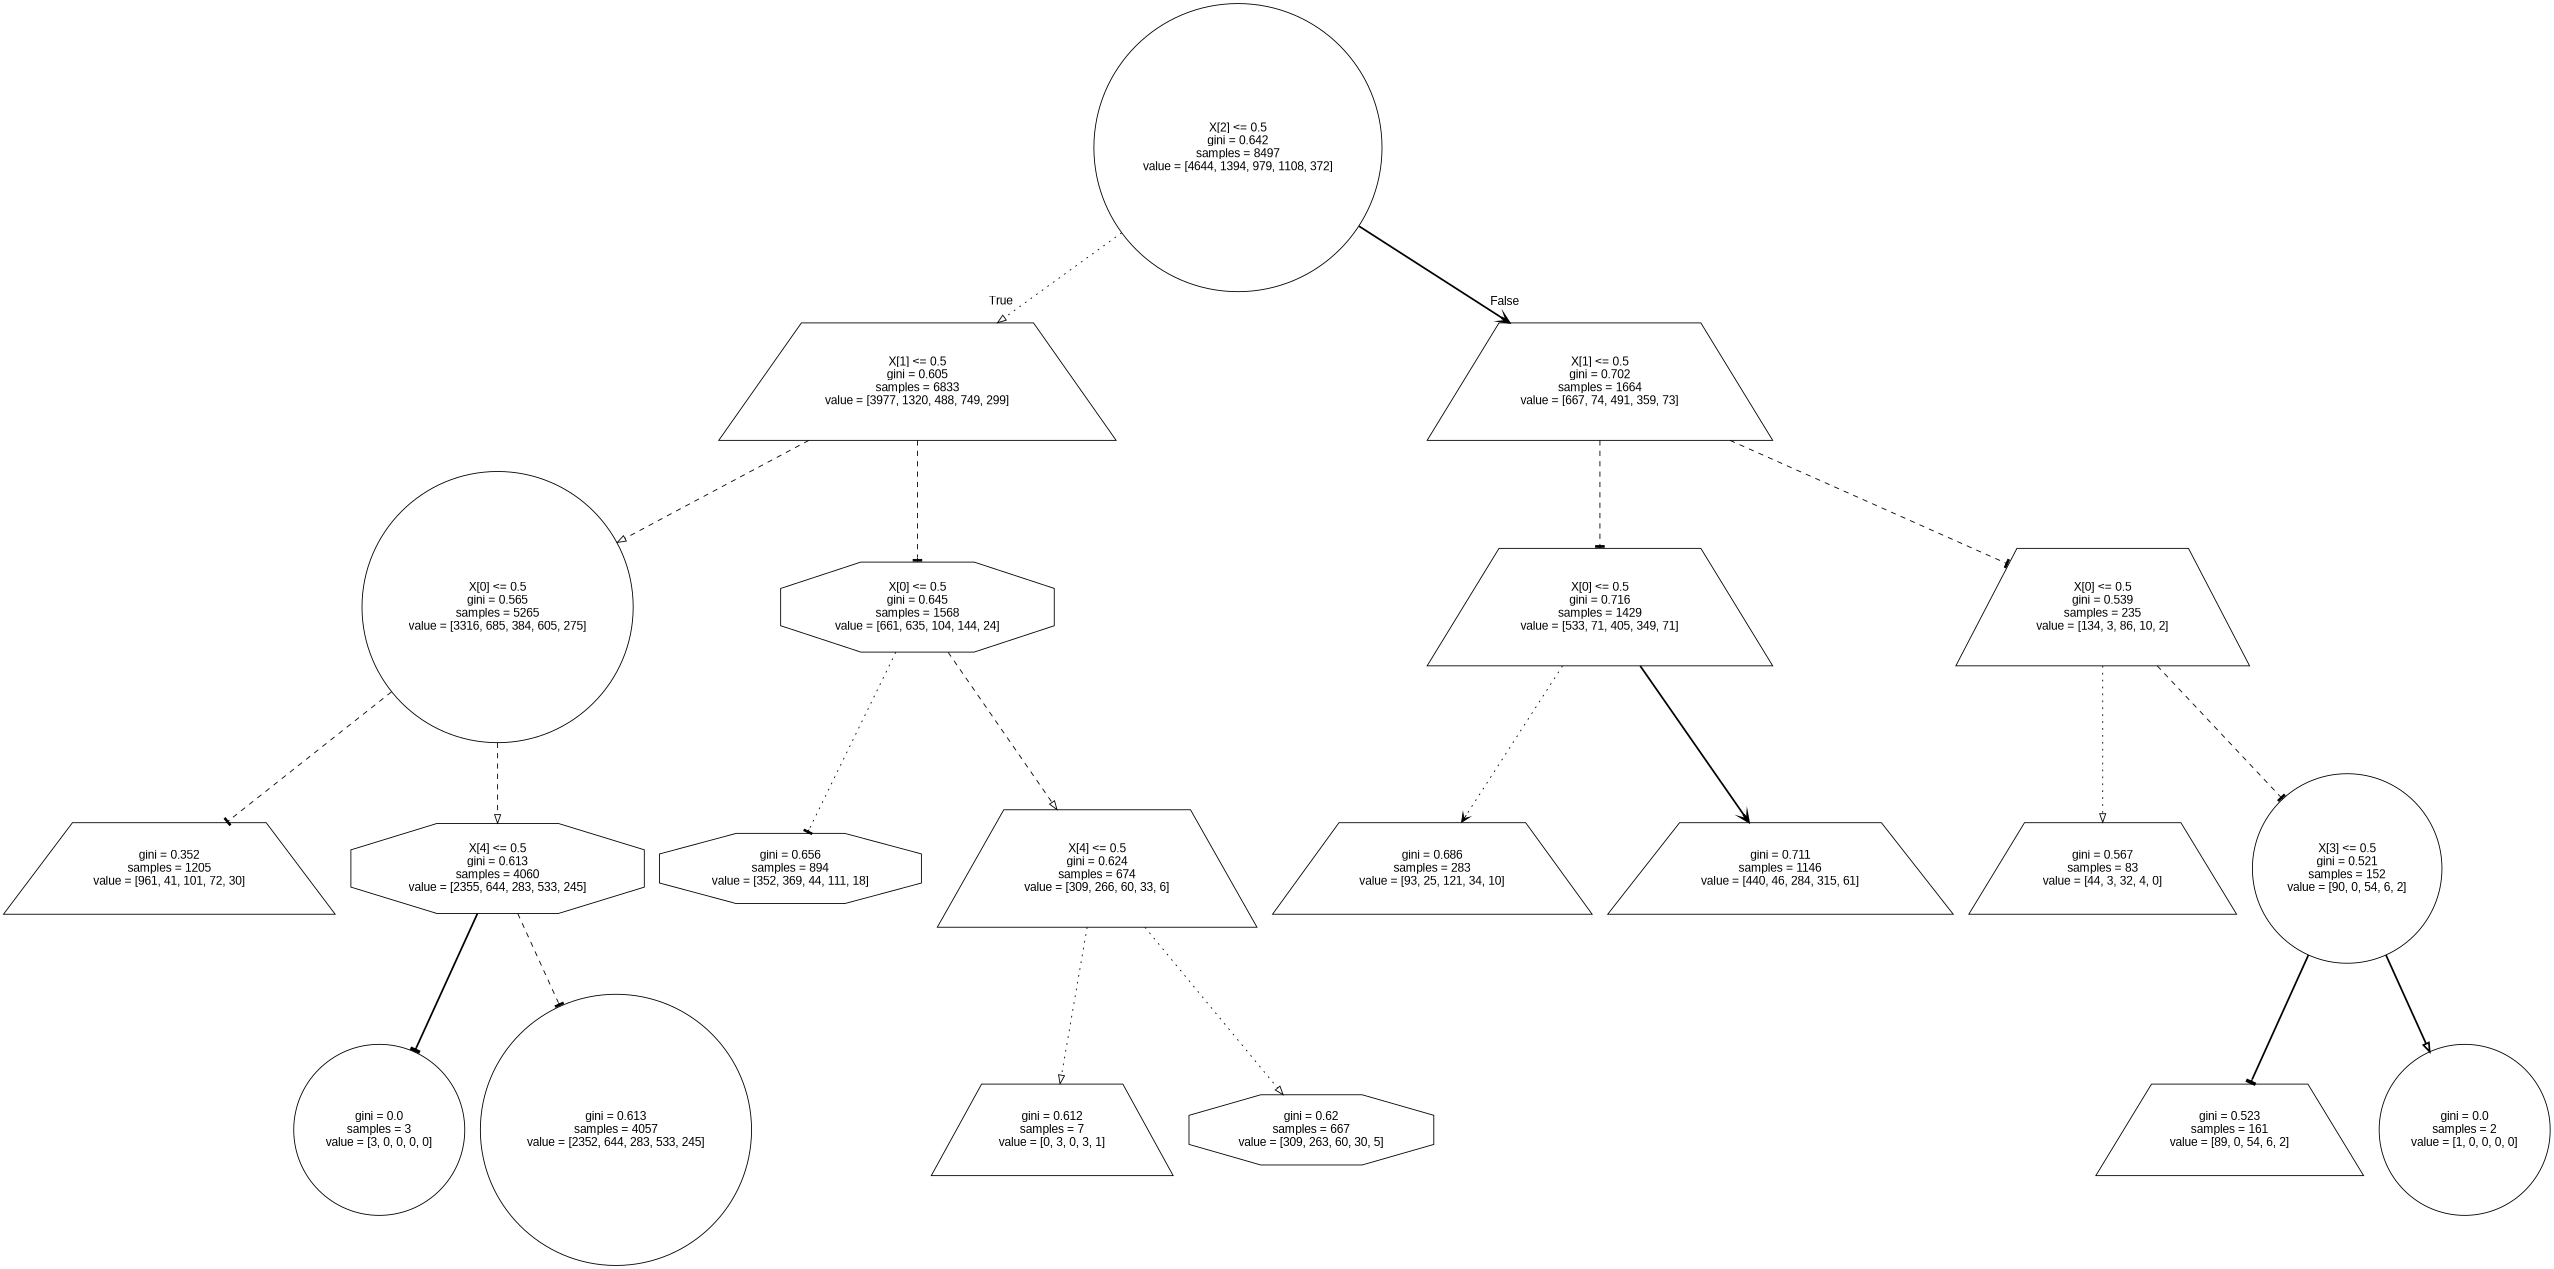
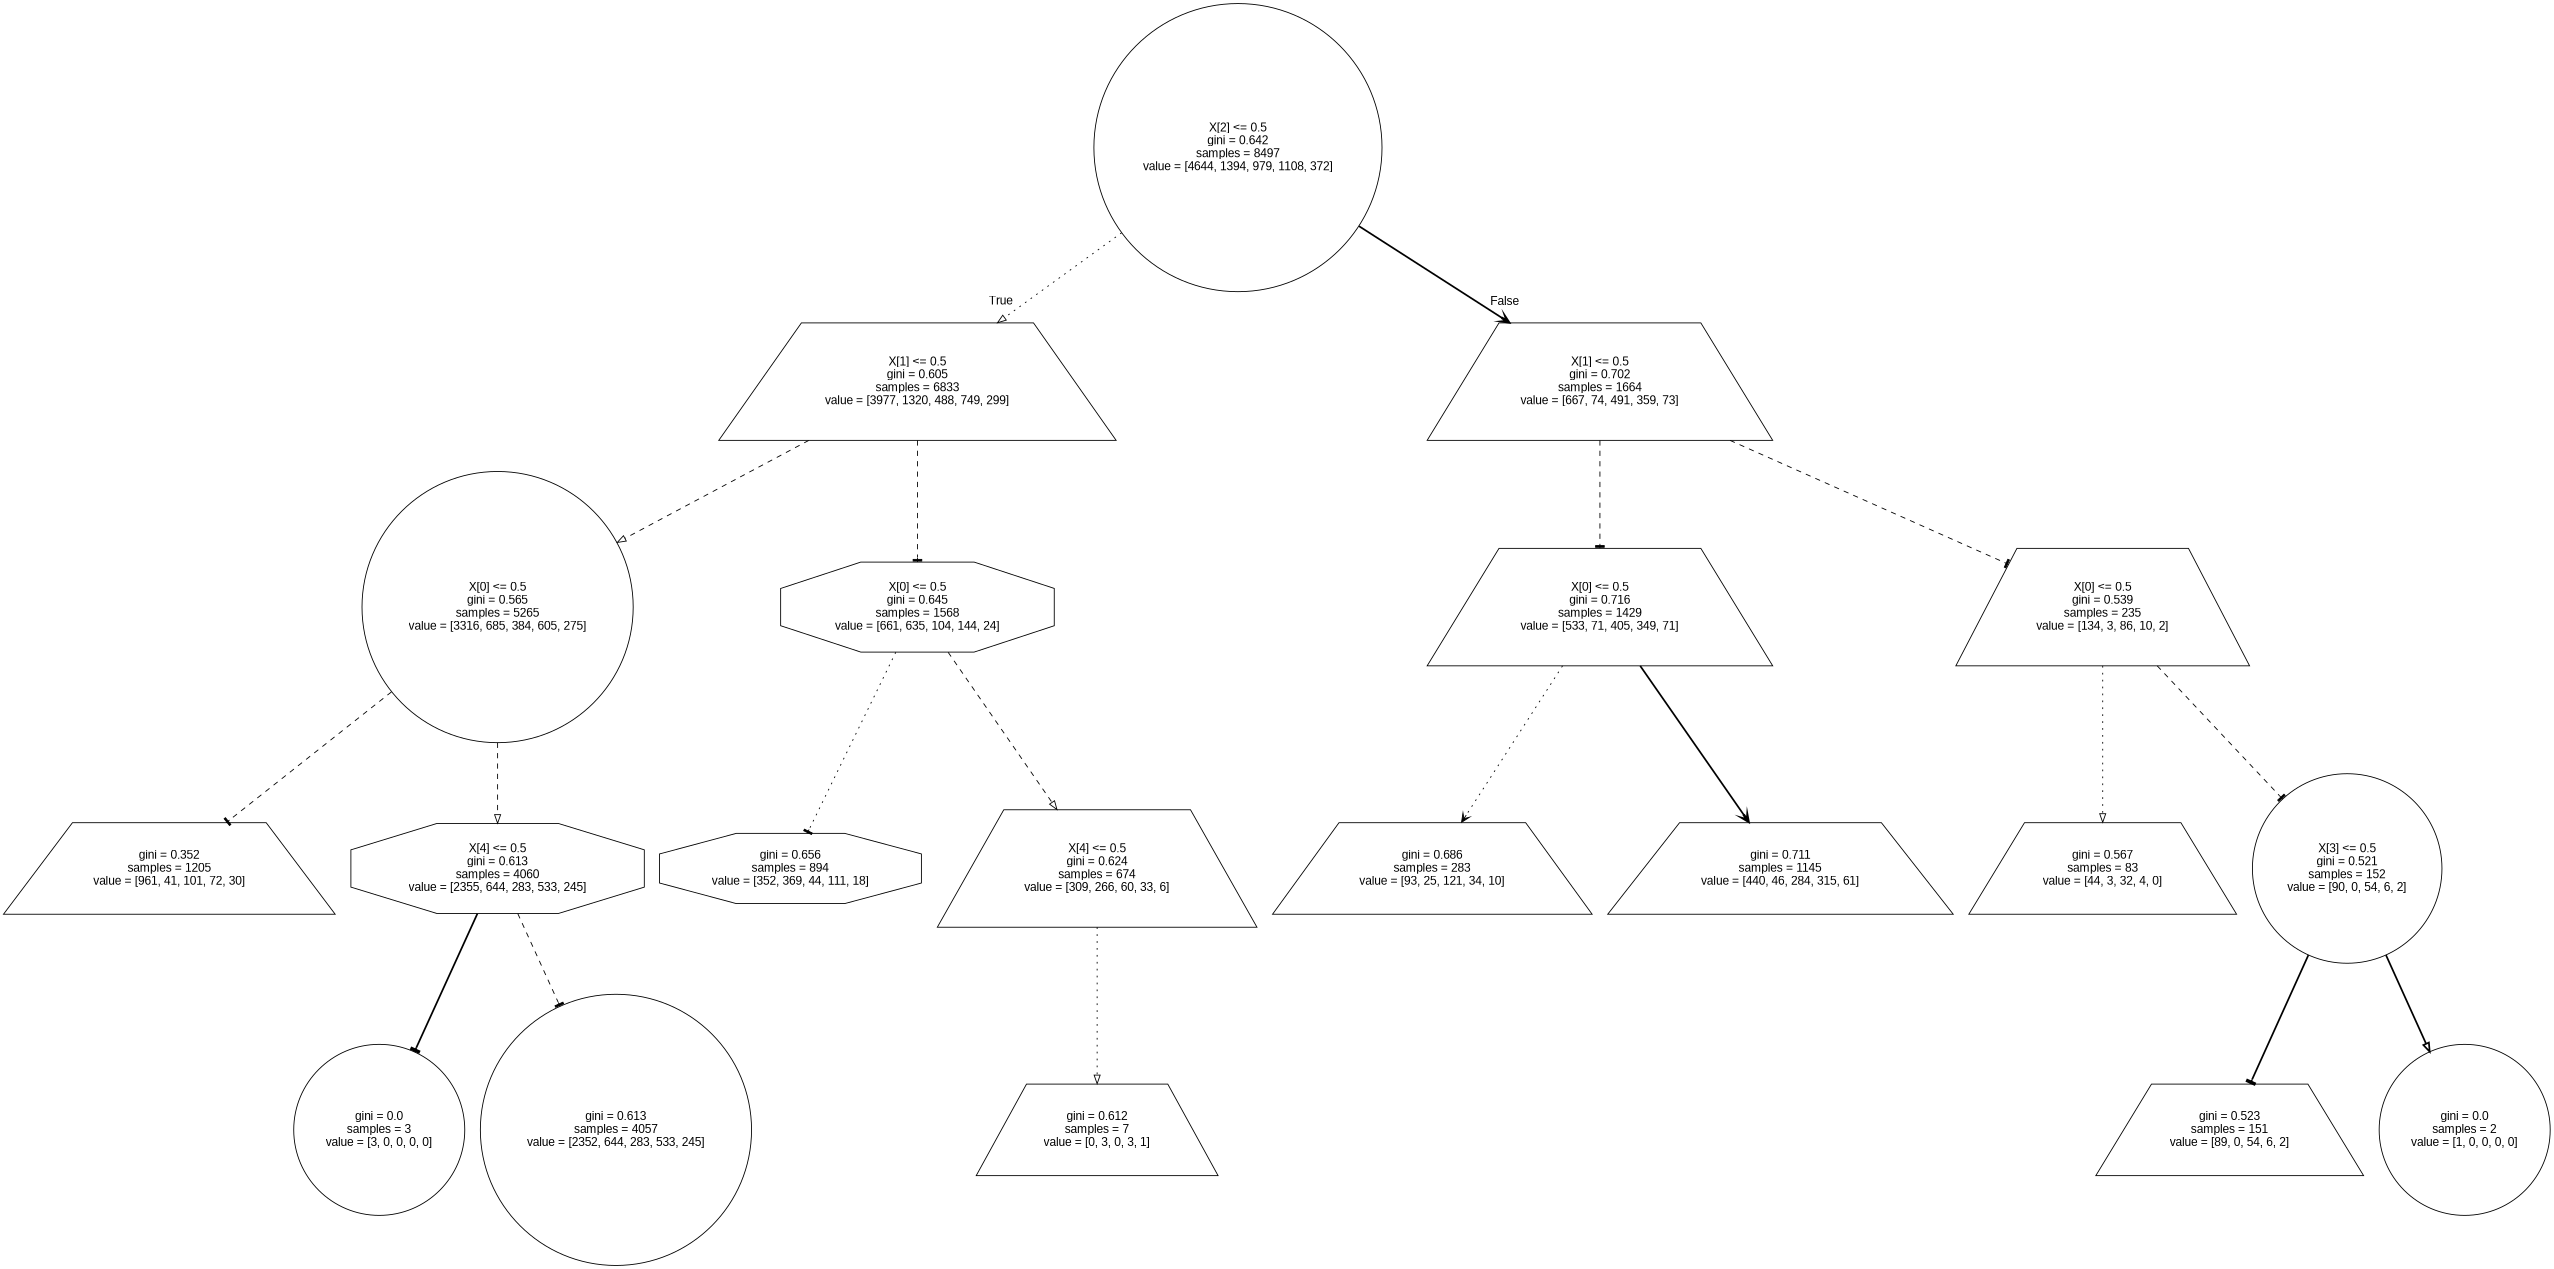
node "gini = 0.711 samples = 1146 value = [440, 46, 284, 315, 61]": label "gini = 0.711 samples = 1146 value = [440, 46, 284, 315, 61]" -> "gini = 0.711 samples = 1145 value = [440, 46, 284, 315, 61]"
node "gini = 0.62 samples = 667 value = [309, 263, 60, 30, 5]": removed
node "gini = 0.523 samples = 161 value = [89, 0, 54, 6, 2]": label "gini = 0.523 samples = 161 value = [89, 0, 54, 6, 2]" -> "gini = 0.523 samples = 151 value = [89, 0, 54, 6, 2]"
